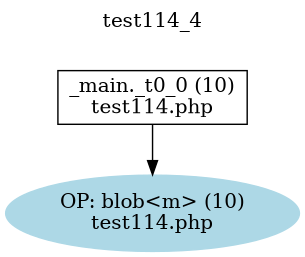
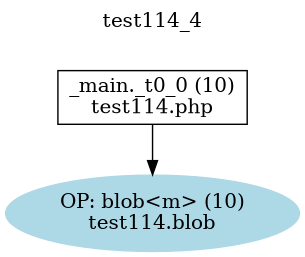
node "OP: blob<m> (10) test114.php": label "OP: blob<m> (10) test114.php" -> "OP: blob<m> (10) test114.blob"
